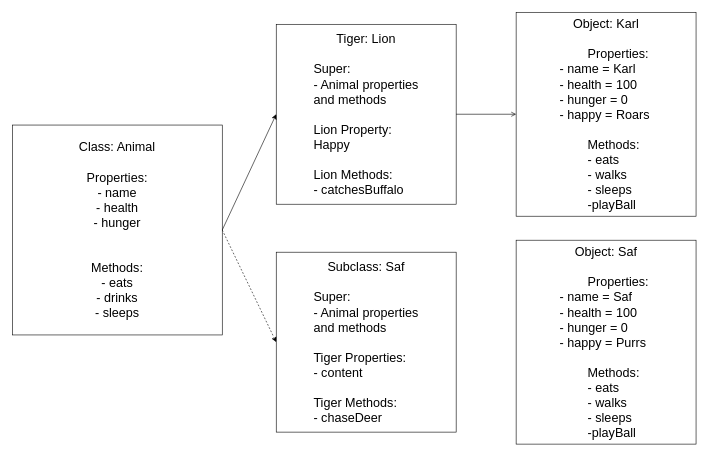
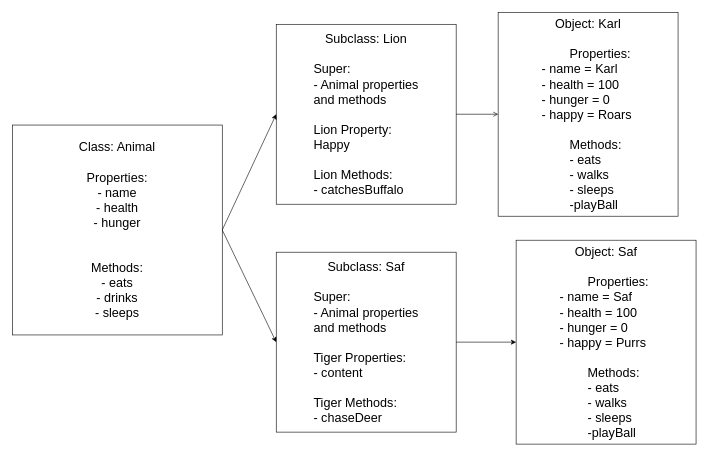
node "Tiger: Lion Super: - Animal properties and methods Lion Property: Happy Lion Methods: - catchesBuffalo": label "Tiger: Lion Super: - Animal properties and methods Lion Property: Happy Lion Methods: - catchesBuffalo" -> "Subclass: Lion Super: - Animal properties and methods Lion Property: Happy Lion Methods: - catchesBuffalo"
node "Object: Karl Properties: - name = Karl - health = 100 - hunger = 0 - happy = Roars Methods: - eats - walks - sleeps -playBall": moved (606, 114) -> (588, 114)
edge "Class: Animal Properties: - name - health - hunger Methods: - eats - drinks - sleeps" -> "Subclass: Saf Super: - Animal properties and methods Tiger Properties: - content Tiger Methods: - chaseDeer": style dashed -> solid
edge "Subclass: Saf Super: - Animal properties and methods Tiger Properties: - content Tiger Methods: - chaseDeer" -> "Object: Saf Properties: - name = Saf - health = 100 - hunger = 0 - happy = Purrs Methods: - eats - walks - sleeps -playBall": added
